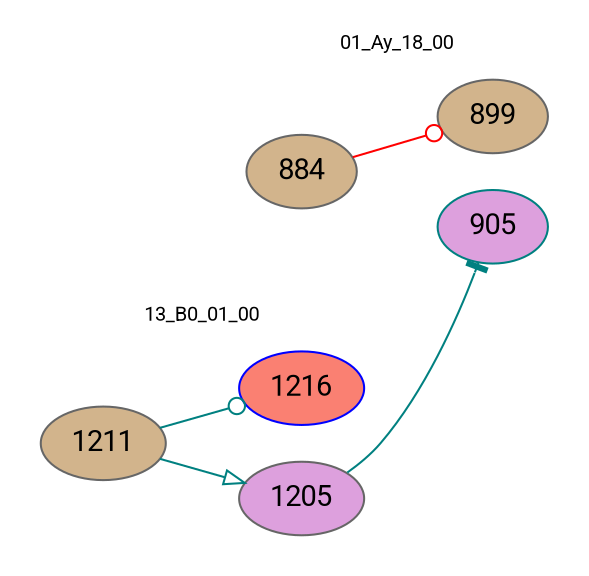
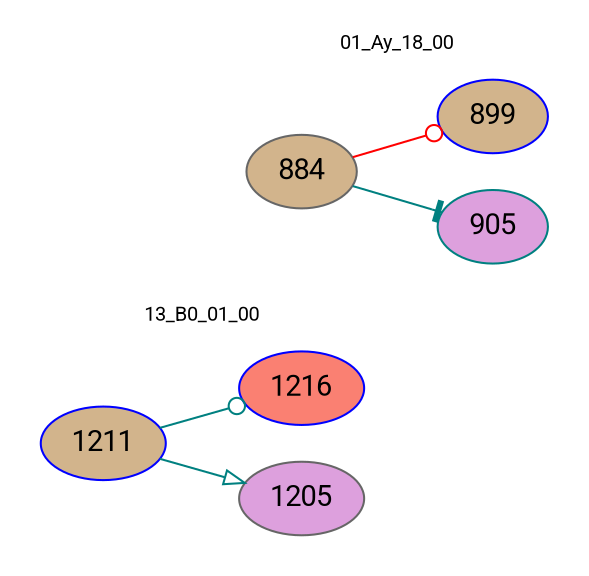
node "899": color gray40 -> blue
edge "1205" -> "905": now "884" -> "905"
node "1211": color gray40 -> blue
